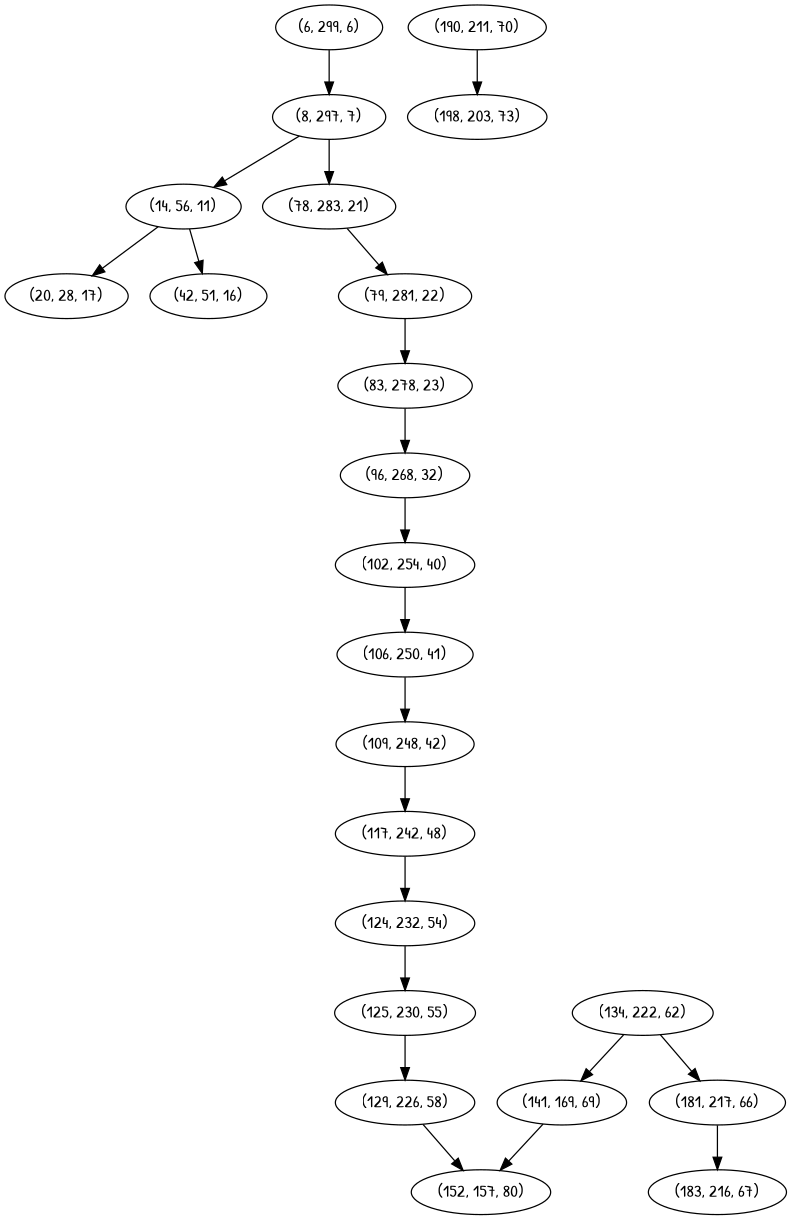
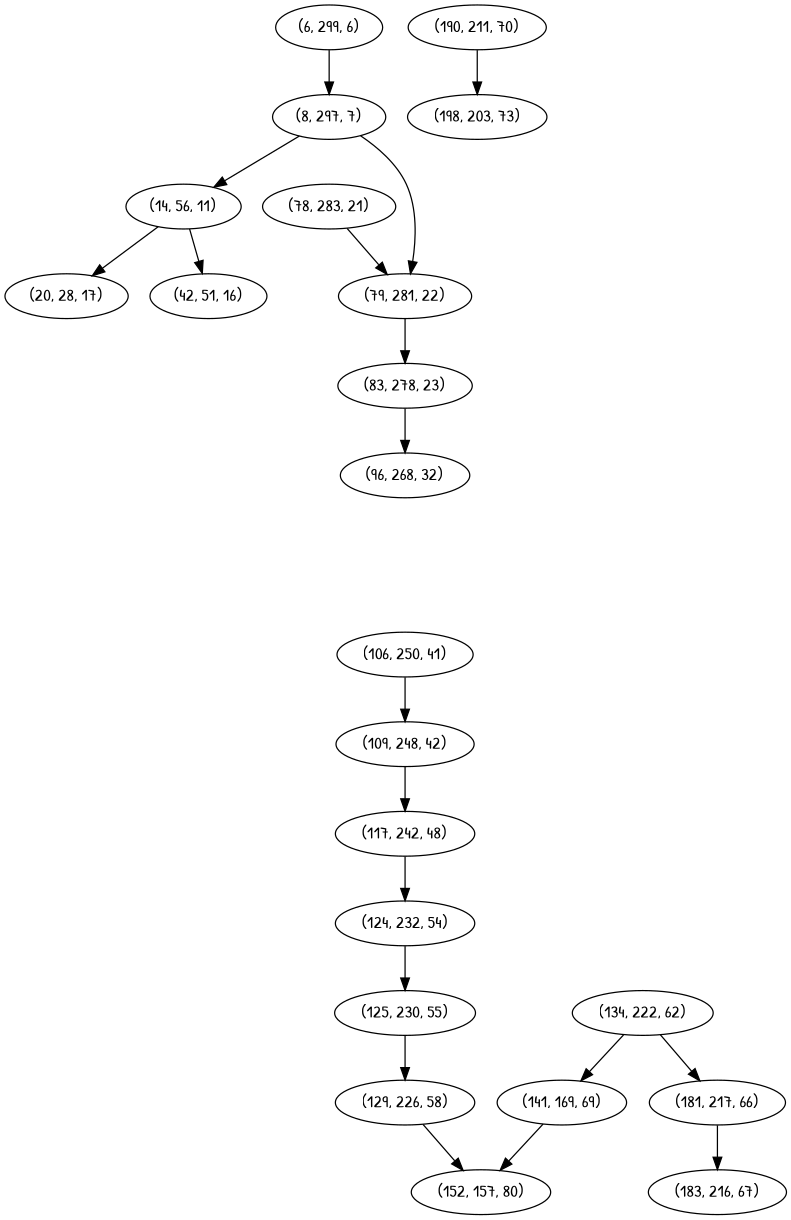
edge "(8, 297, 7)" -> "(78, 283, 21)": now "(8, 297, 7)" -> "(79, 281, 22)"
node "(102, 254, 40)": removed
